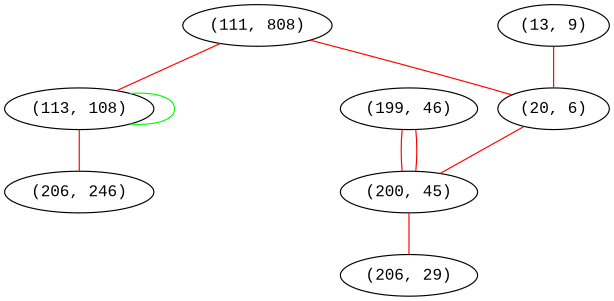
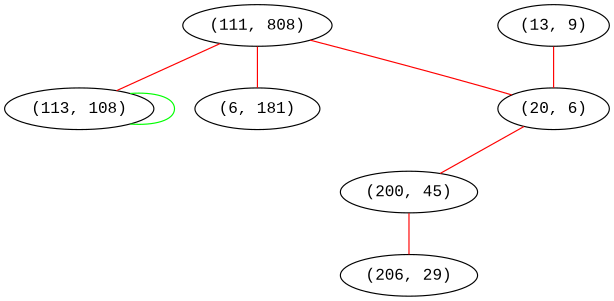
node "(6, 181)": added
node "(199, 46)": removed
node "(206, 246)": removed
